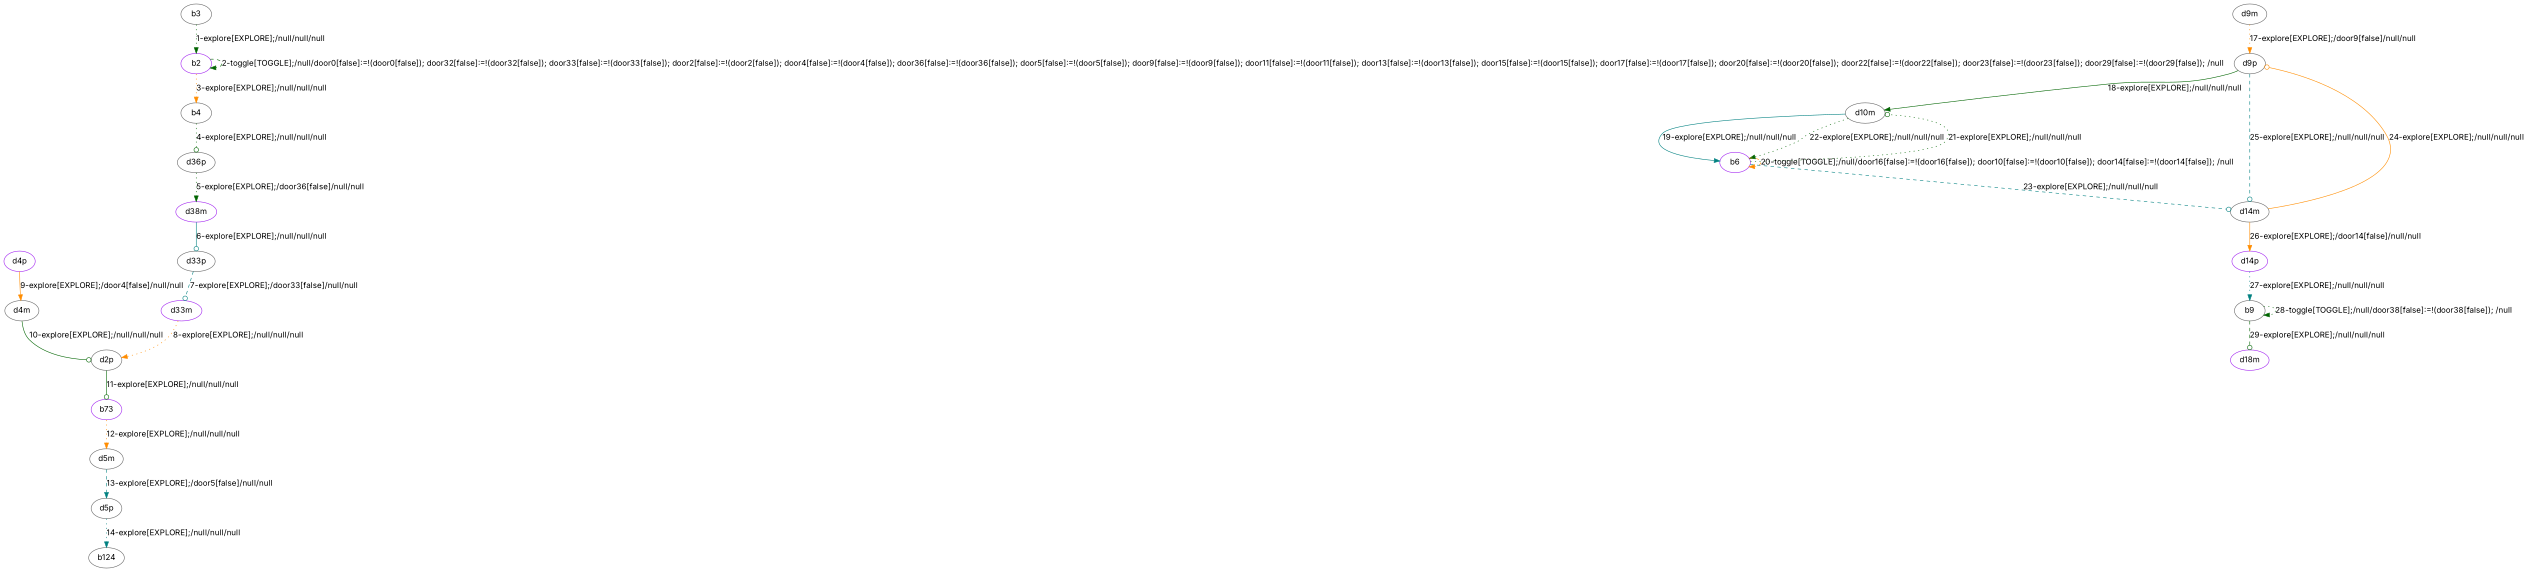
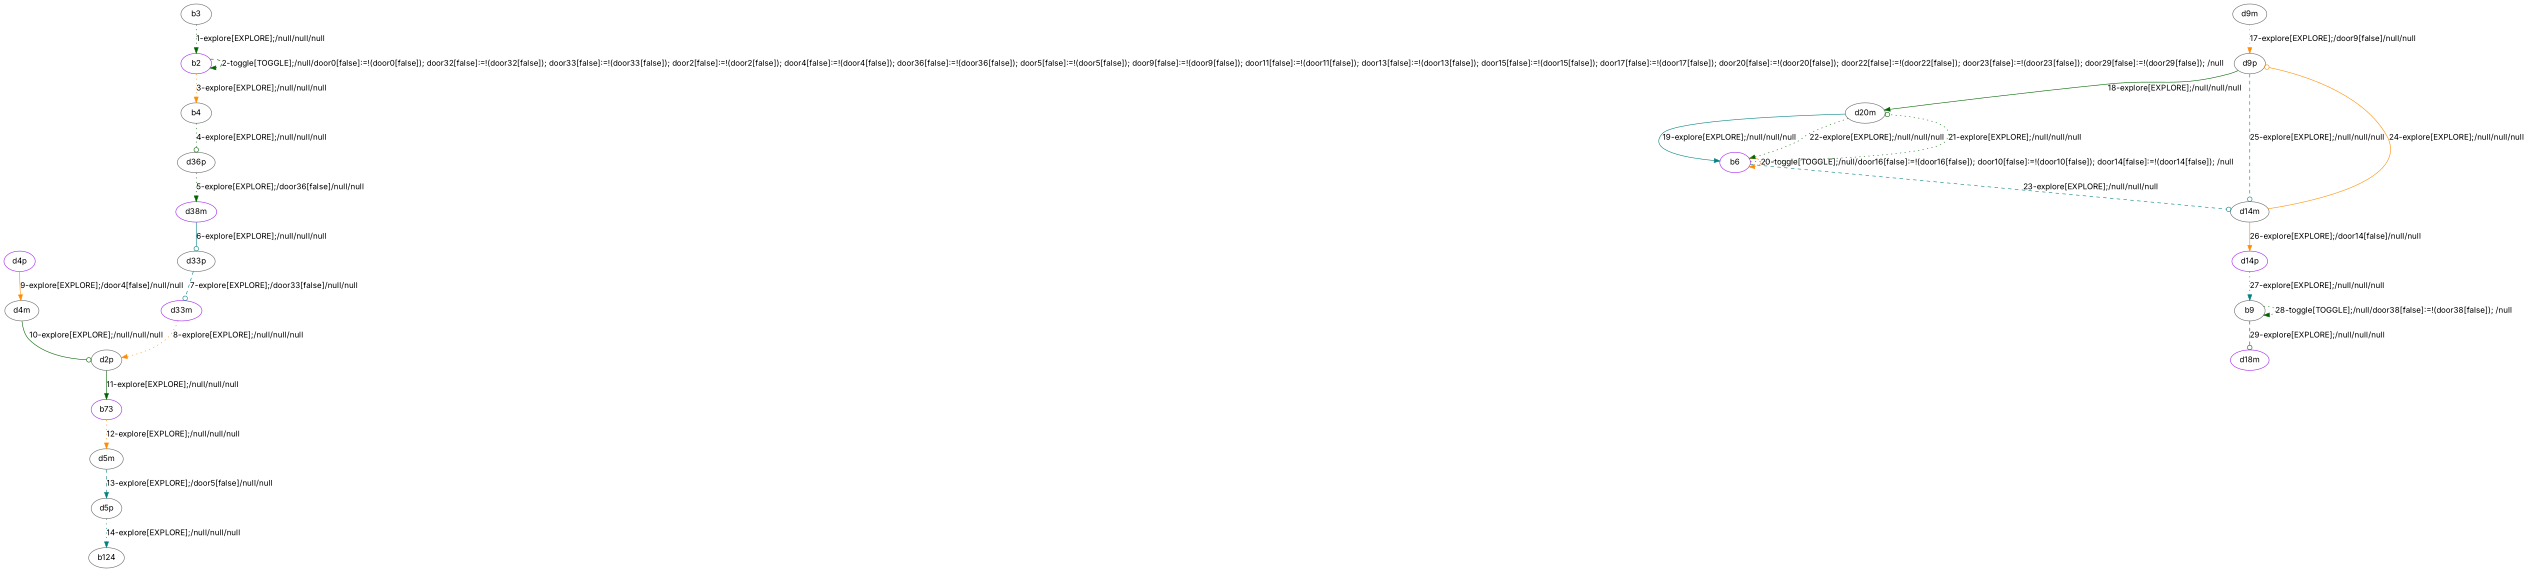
node "d10m": label "d10m" -> "d20m"
edge "d2p" -> "b73": arrowhead odot -> normal
